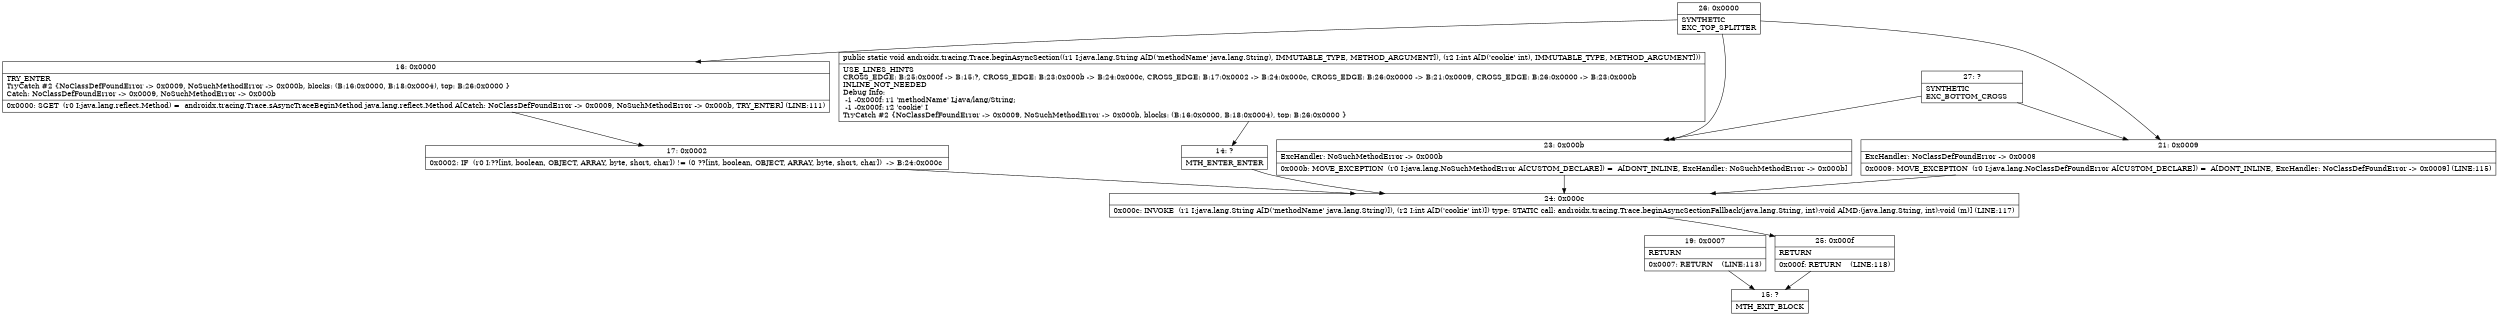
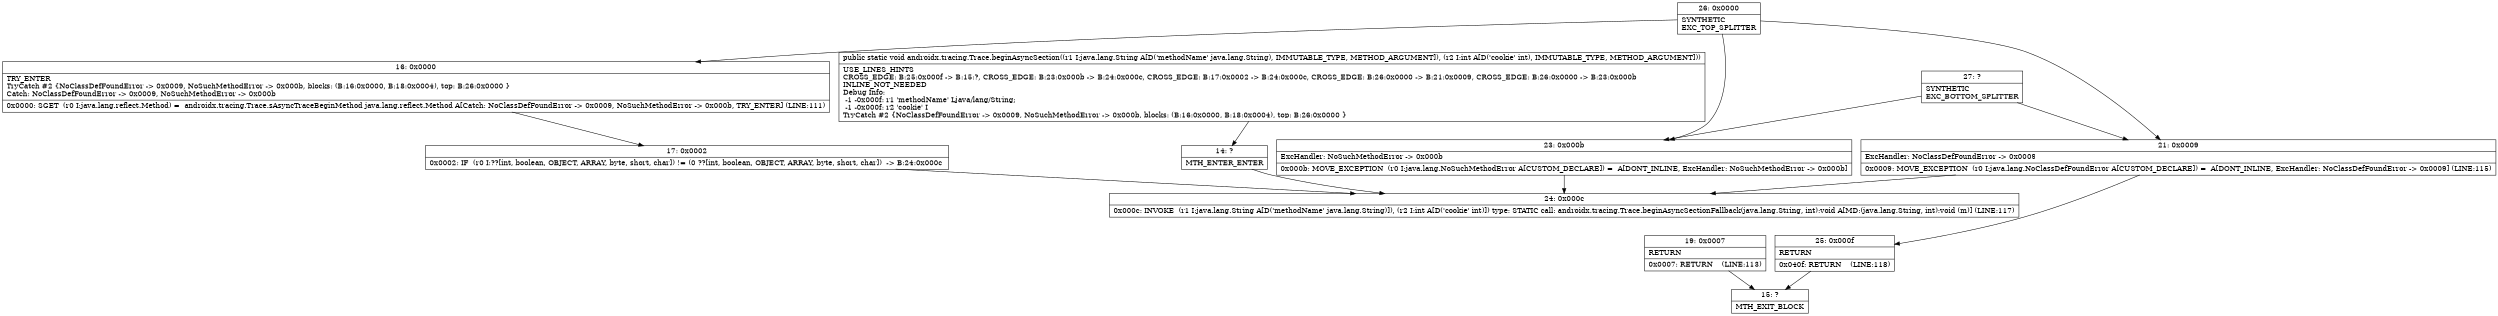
node "27: ?": text "EXC_BOTTOM_CROSS" -> "EXC_BOTTOM_SPLITTER"
edge "24: 0x000c" -> "25: 0x000f": now "21: 0x0009" -> "25: 0x000f"
node "25: 0x000f": text "0x000f: RETURN    (LINE:118)" -> "0x040f: RETURN    (LINE:118)"
